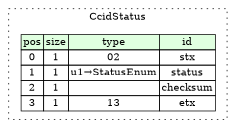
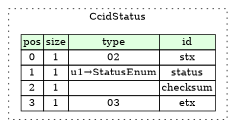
node "pos": text "13" -> "03"
